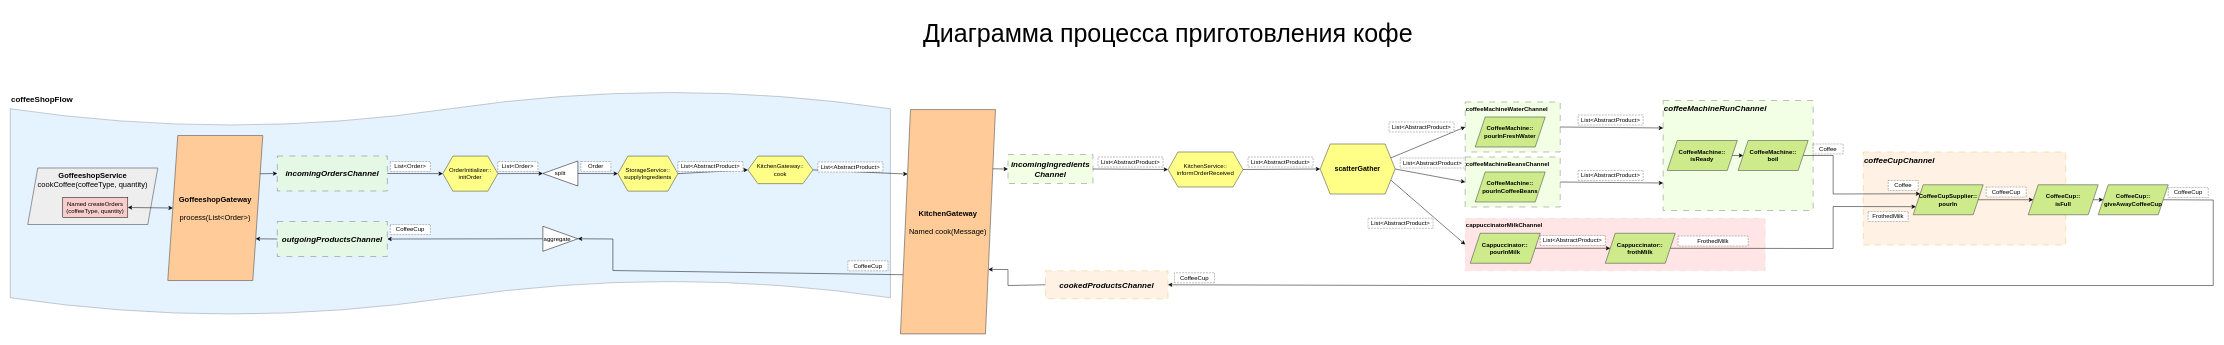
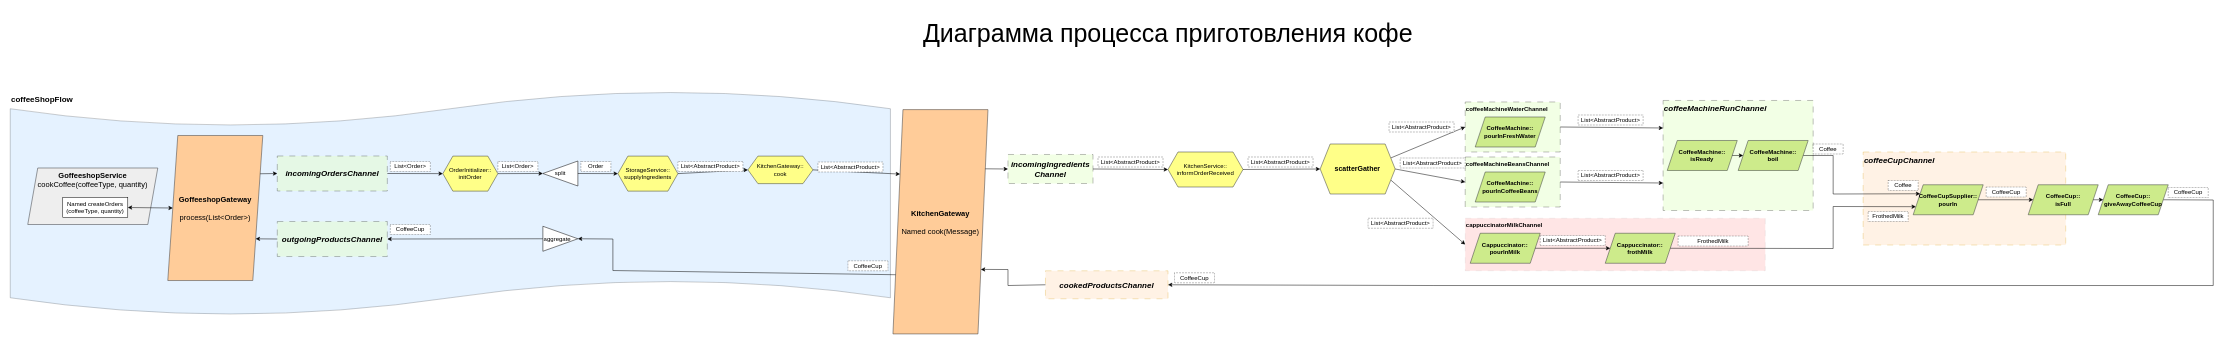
node "Named createOrders (coffeeType, quantity)": fillcolor #f8cecc -> #ffffff
node "KitchenGateway Named cook(Message)": moved (948, 222) -> (940, 222)
